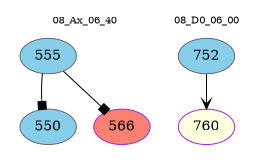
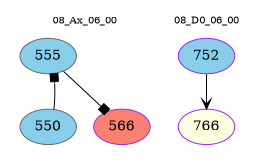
cluster "08_Ax_06_40": label "08_Ax_06_40" -> "08_Ax_06_00"
node "752": color gray40 -> purple
edge "555" -> "550": reversed
node "760": label "760" -> "766"
